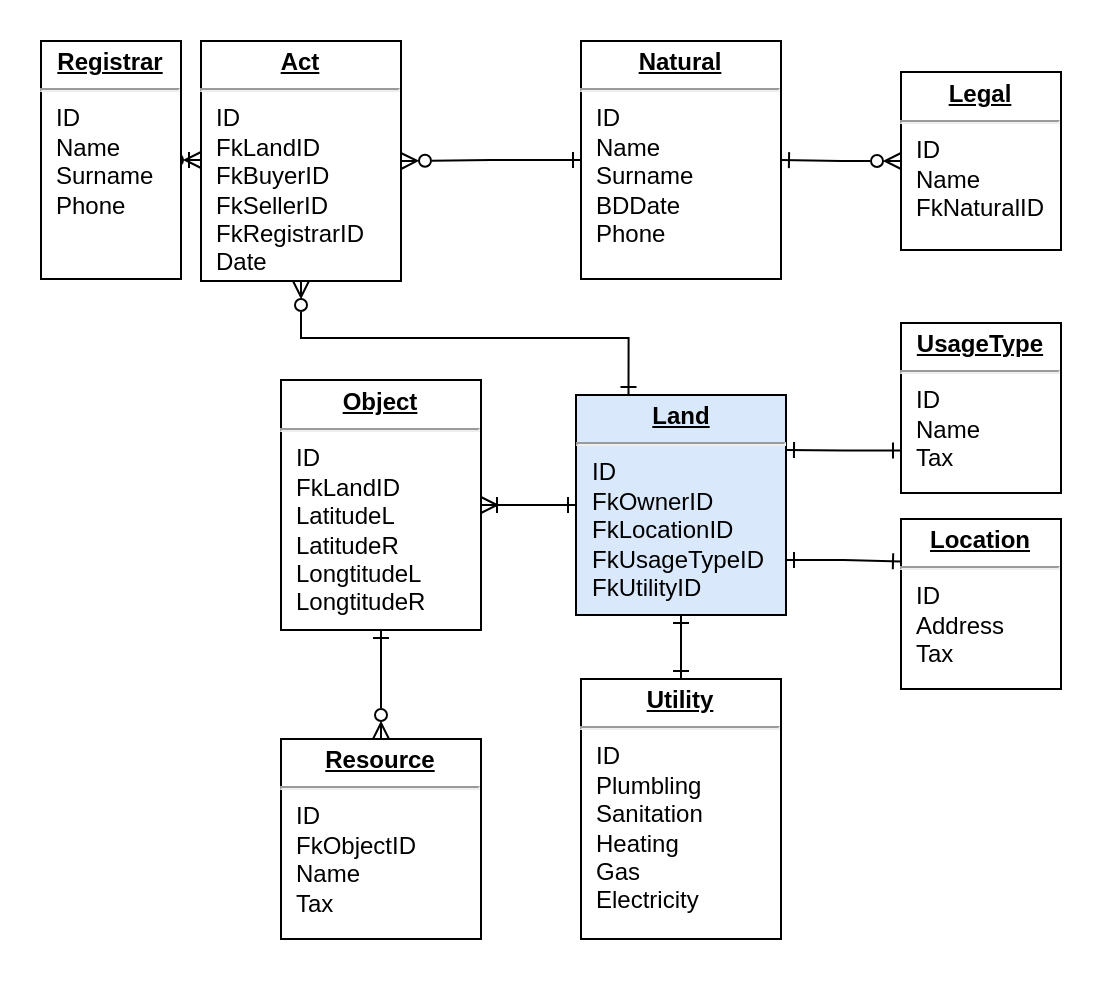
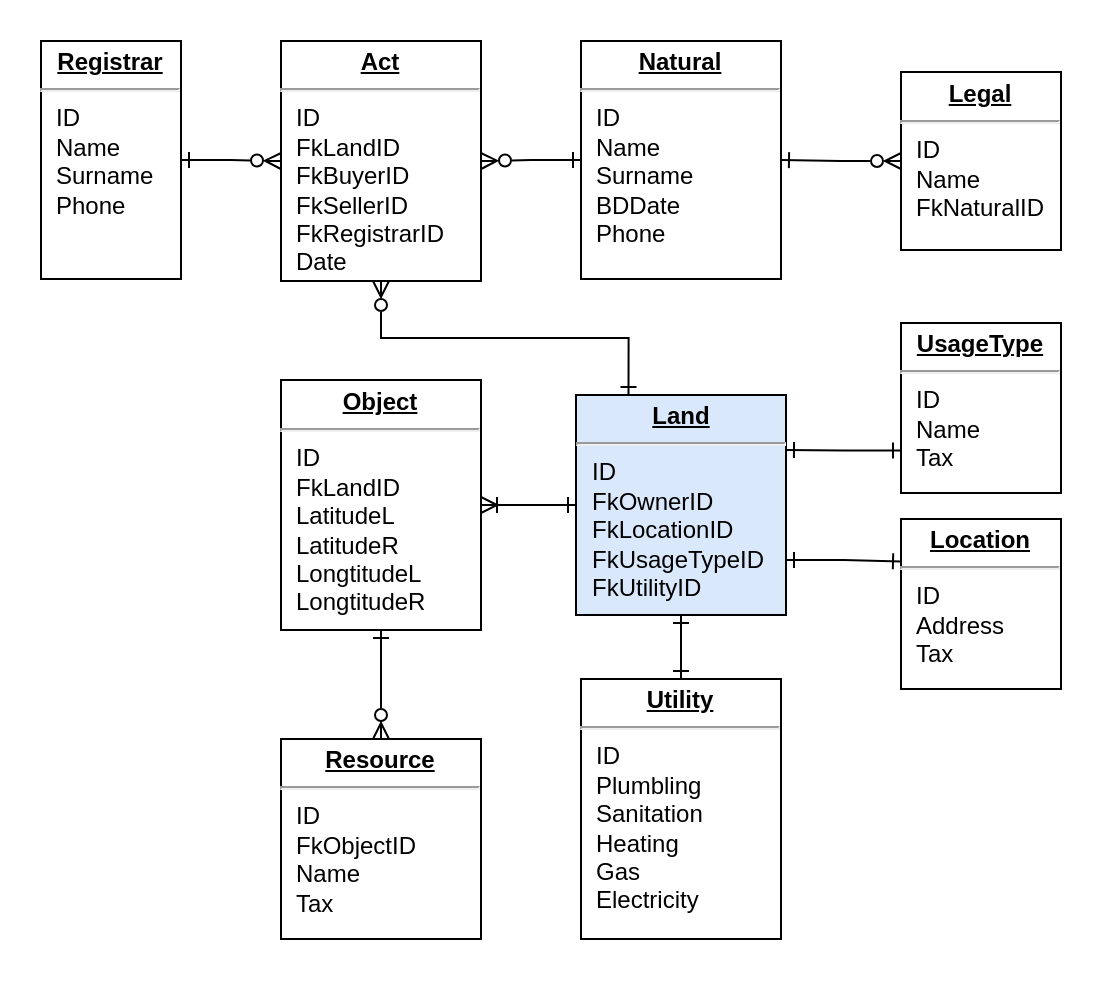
node "Act ID FkLandID FkBuyerID FkSellerID FkRegistrarID Date": moved (301, 161) -> (381, 161)
